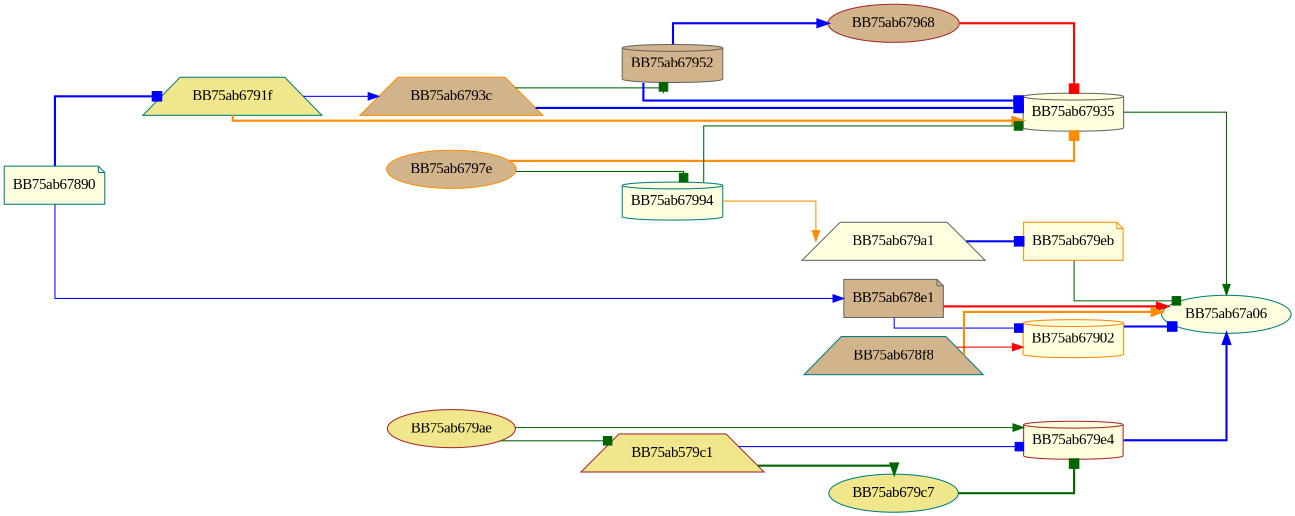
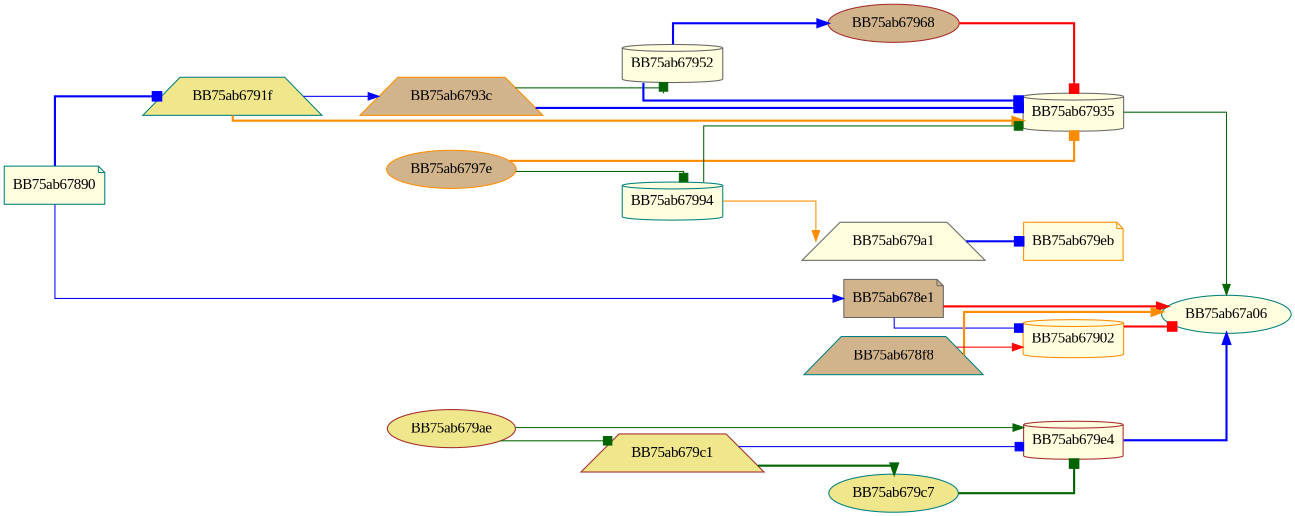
node "BB75ab67952": fillcolor tan -> lightyellow
edge "BB75ab679eb" -> "BB75ab67a06": removed
edge "BB75ab67902" -> "BB75ab67a06": color blue -> red
node "BB75ab579c1": label "BB75ab579c1" -> "BB75ab679c1"
